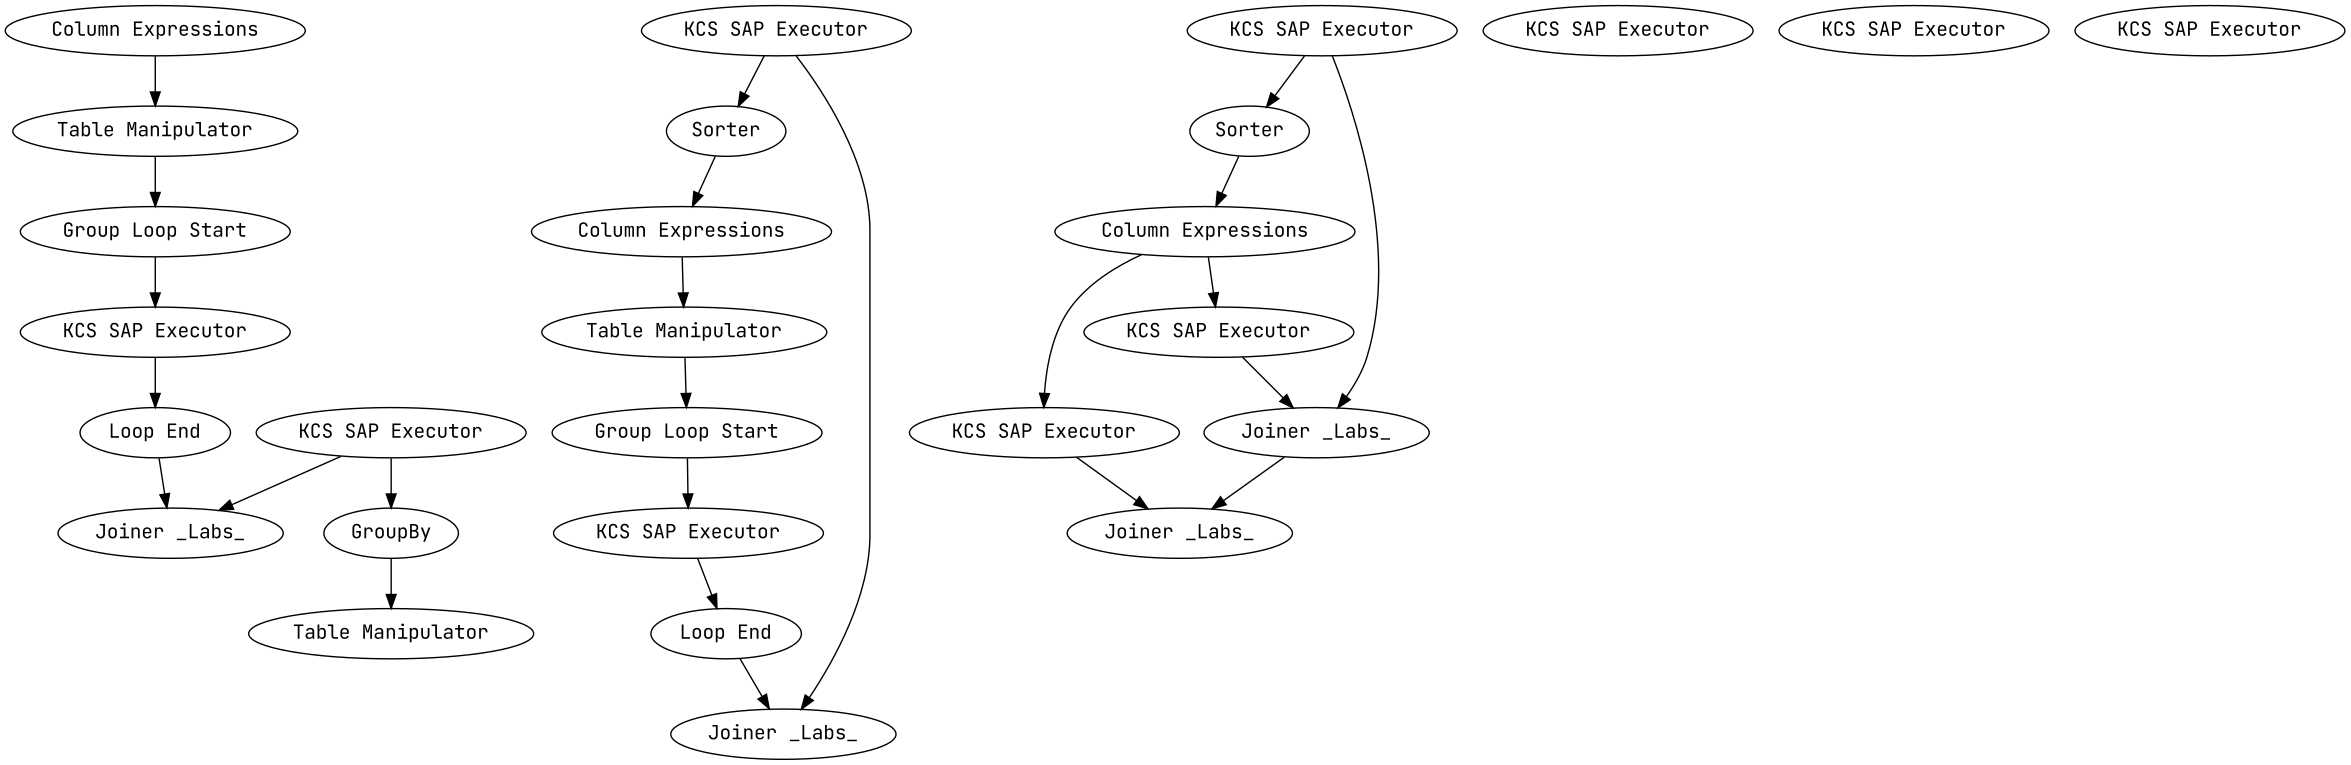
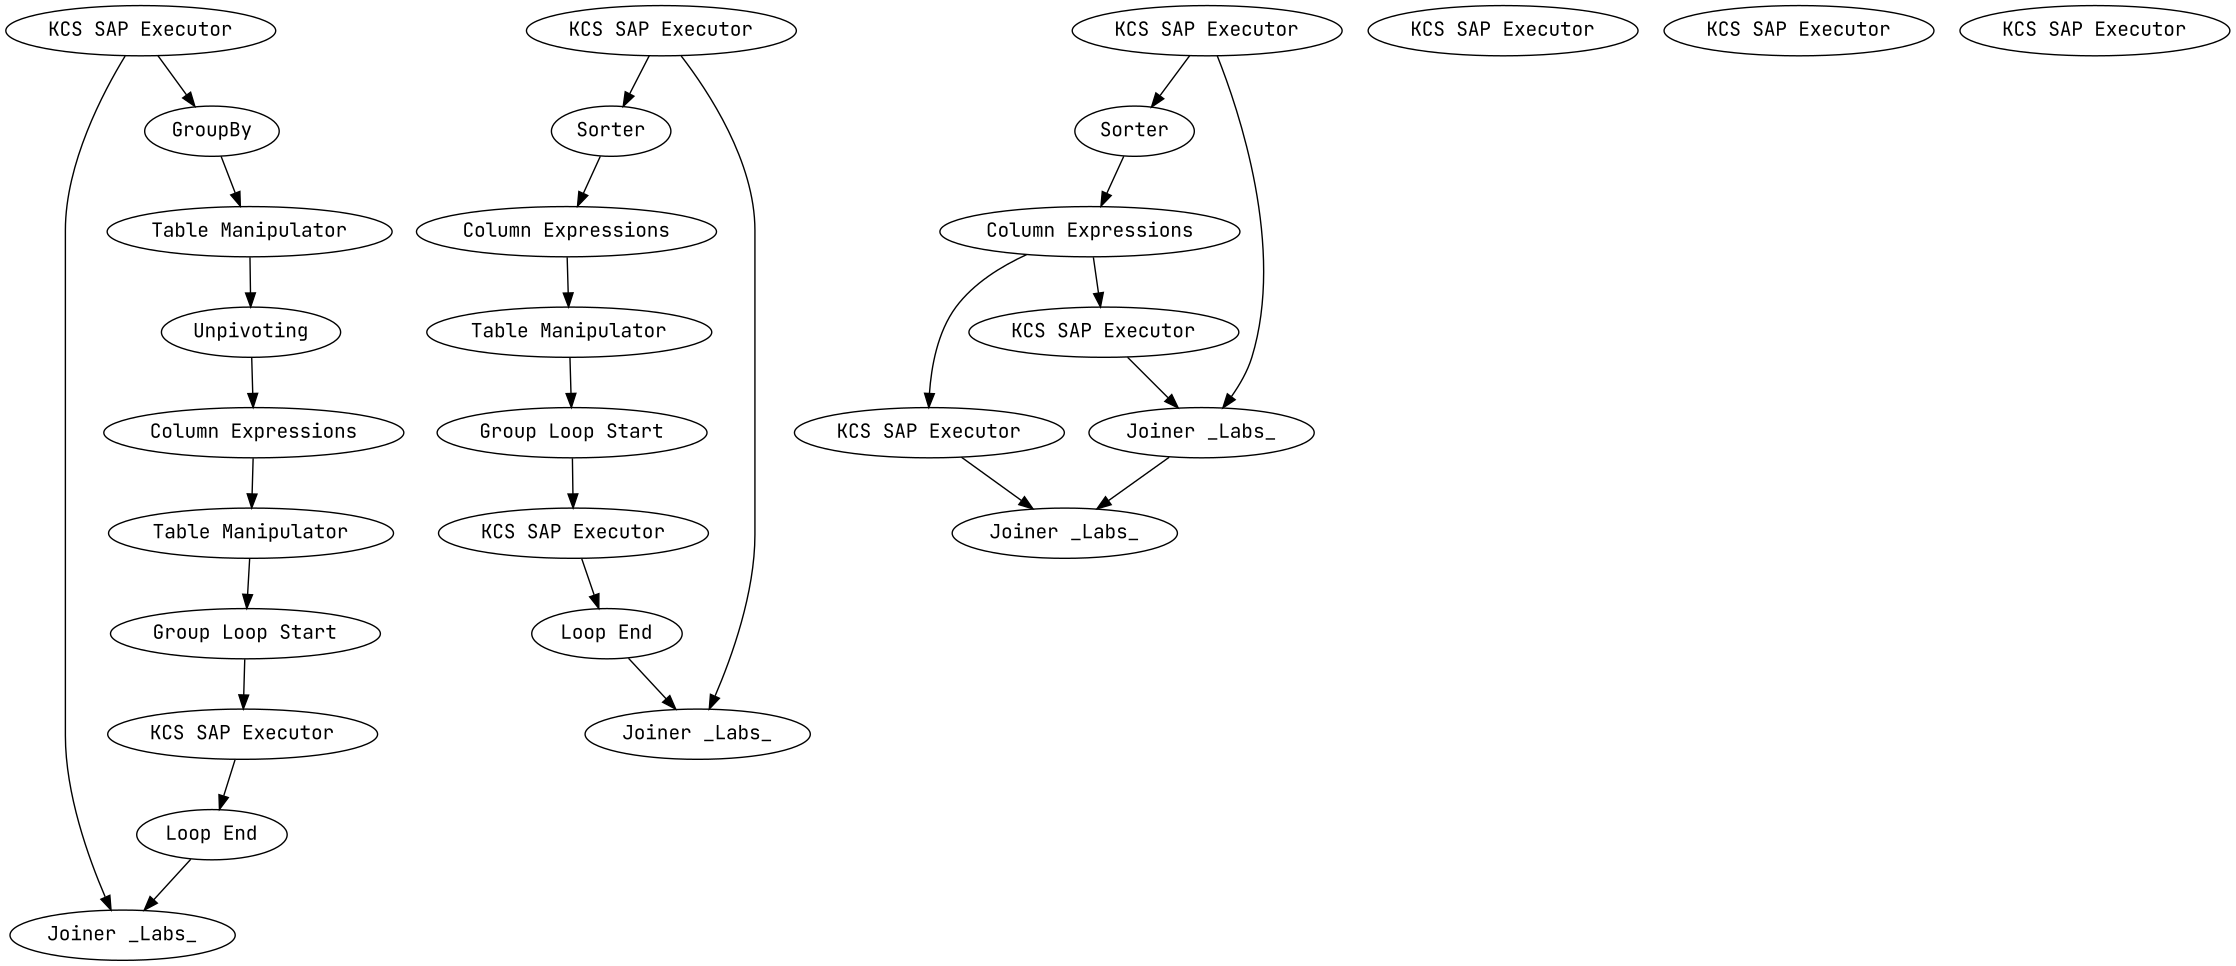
node "Unpivoting": added
